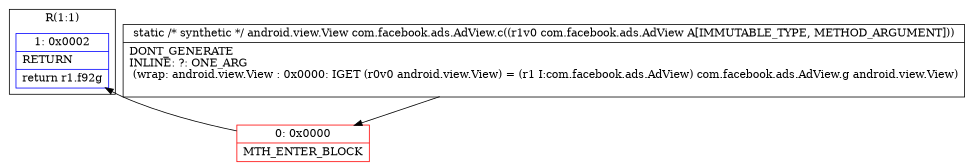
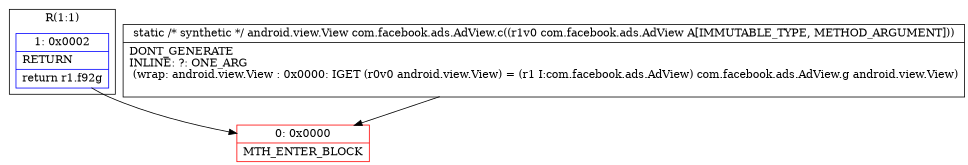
edge "0: 0x0000" -> "1: 0x0002": reversed
